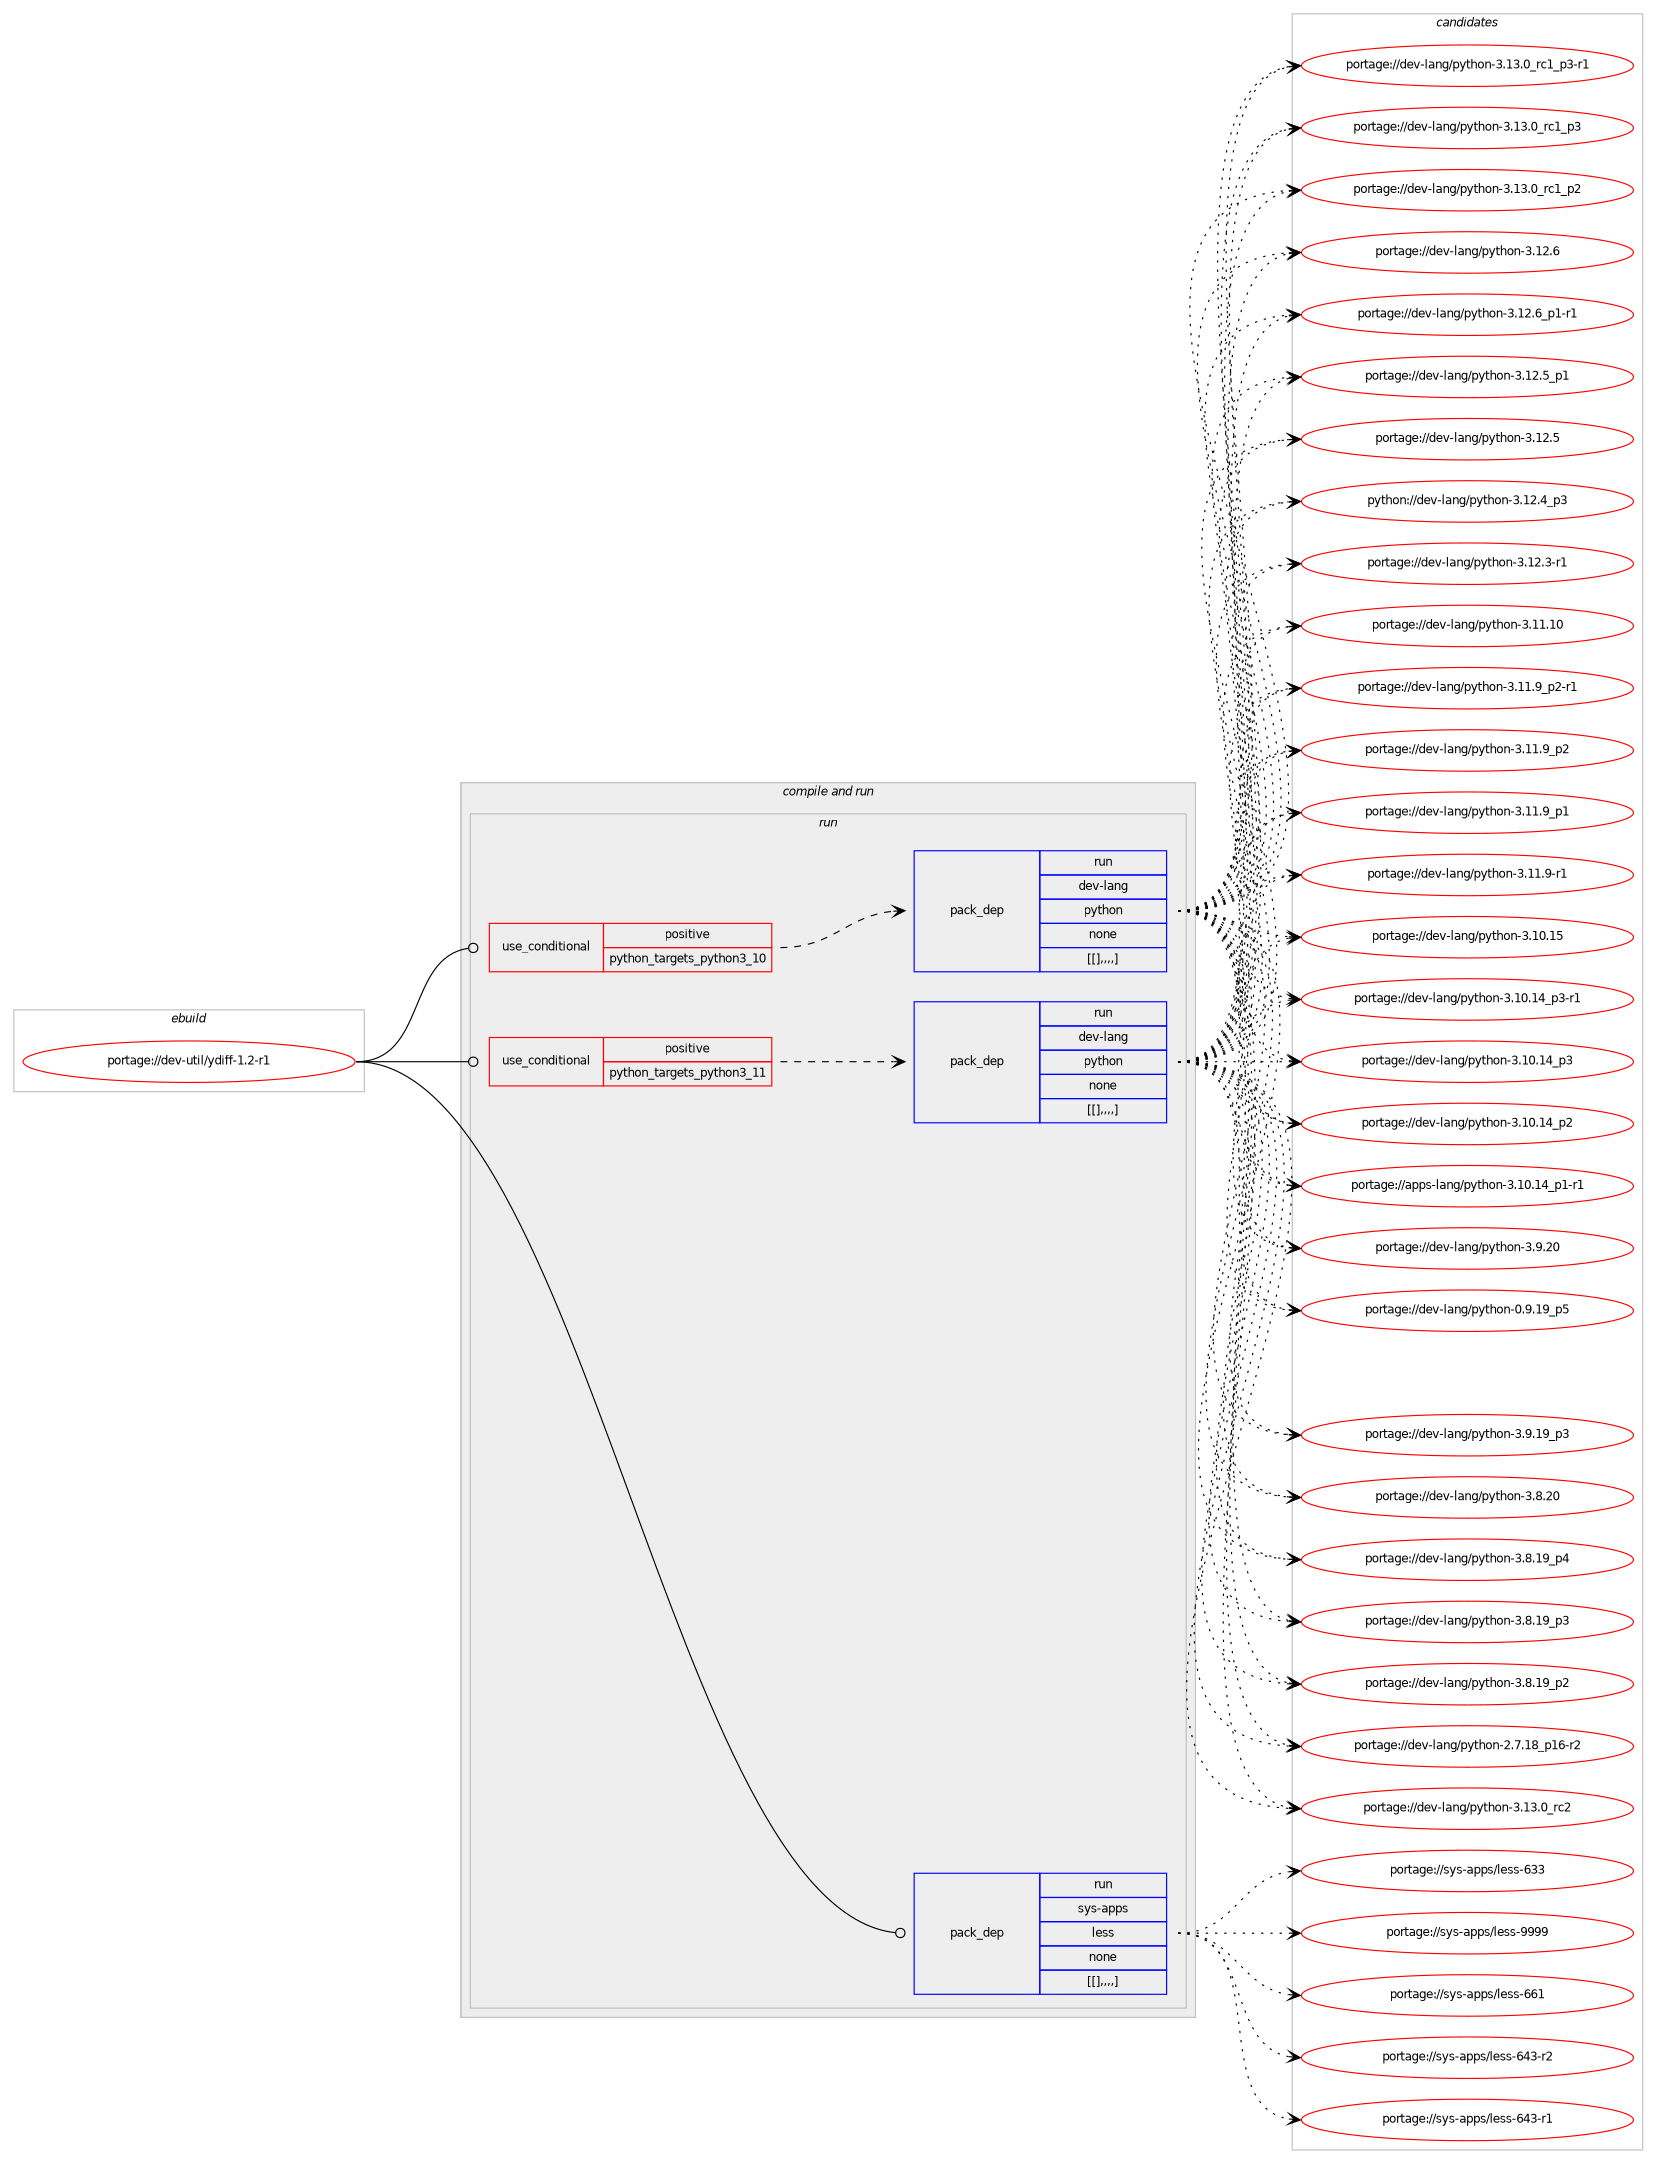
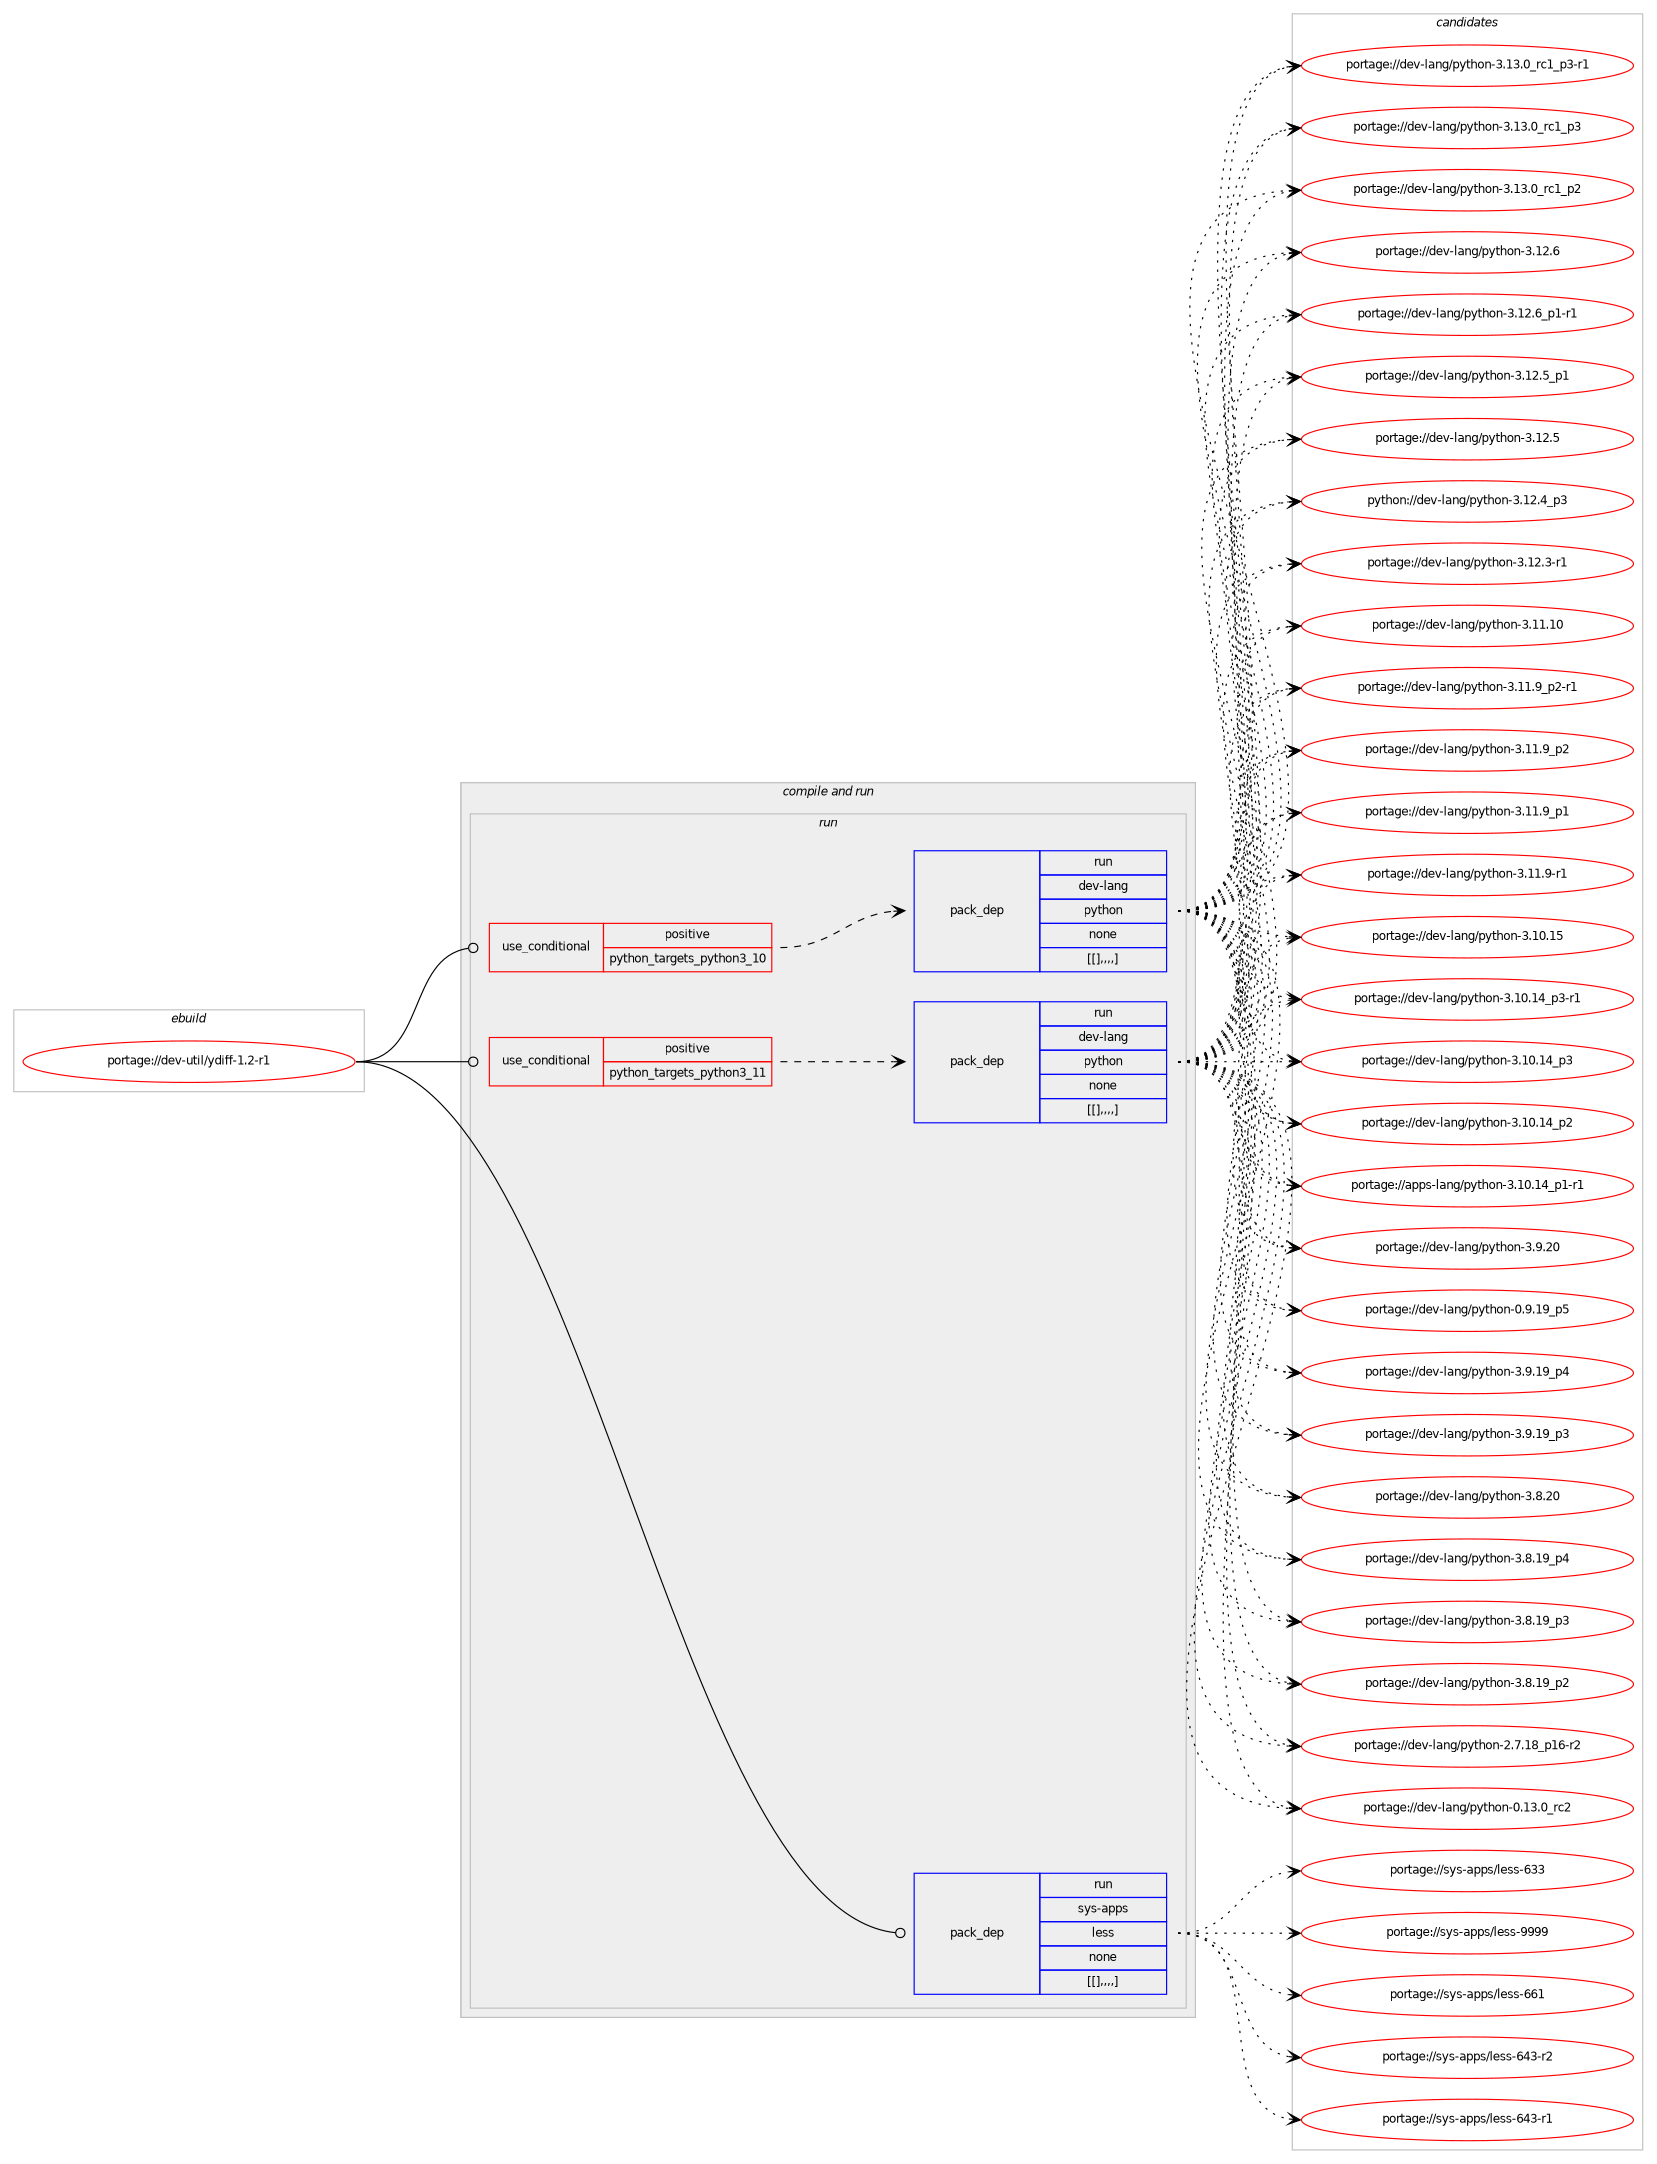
node "portage://dev-lang/python-3.9.19_p4": added
node "portage://dev-lang/python-3.13.0_rc2": label "portage://dev-lang/python-3.13.0_rc2" -> "portage://dev-lang/python-0.13.0_rc2"
